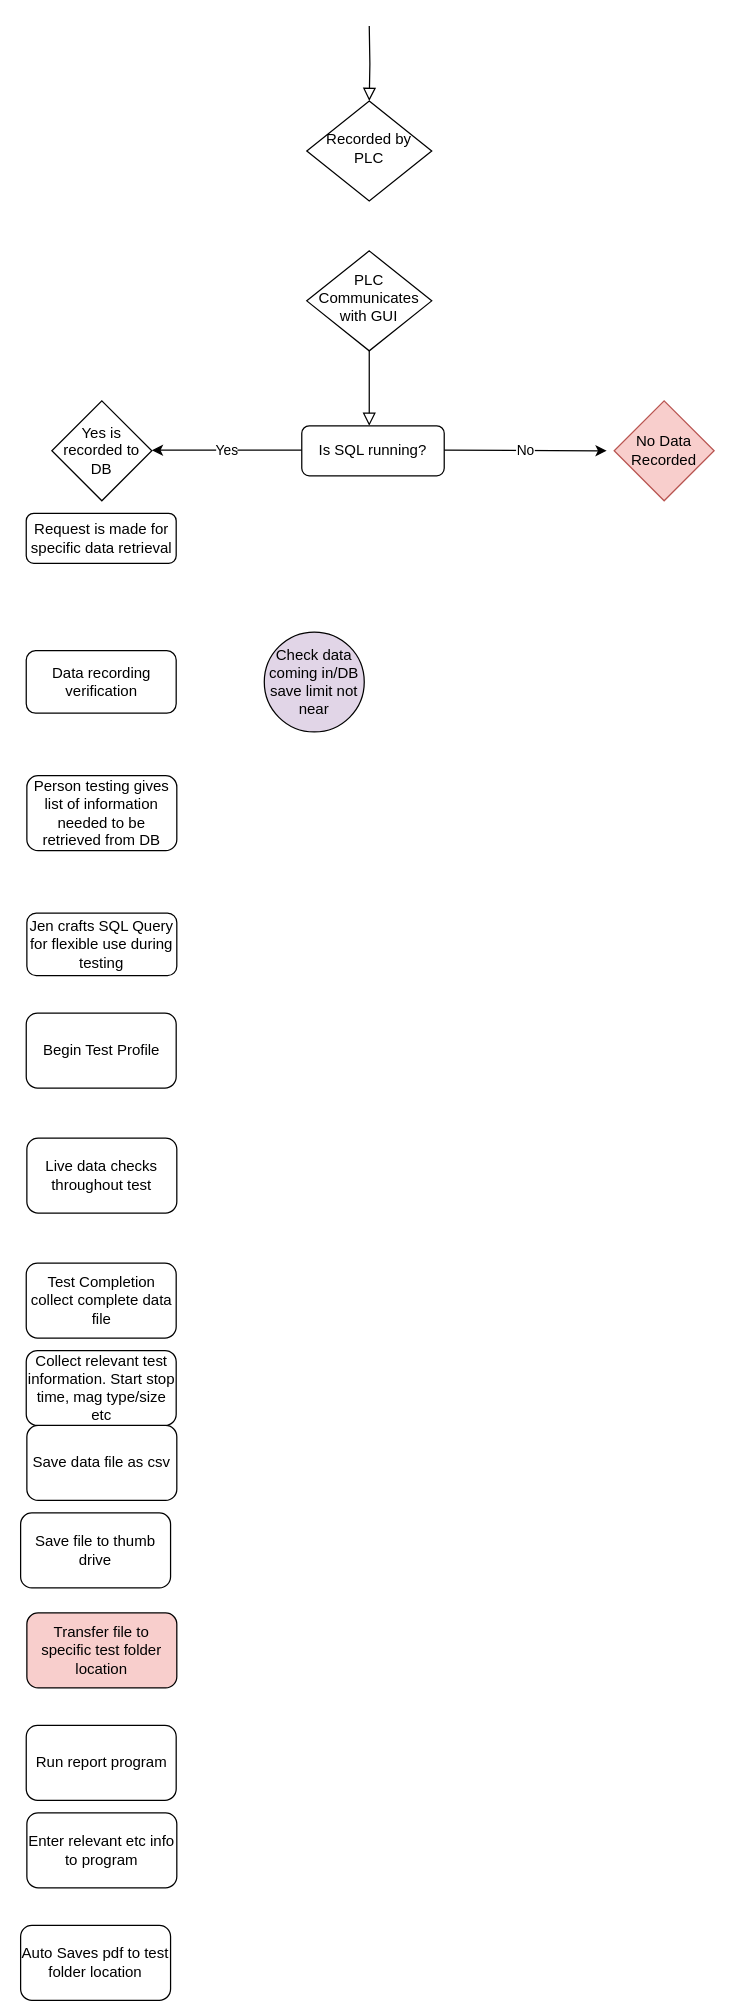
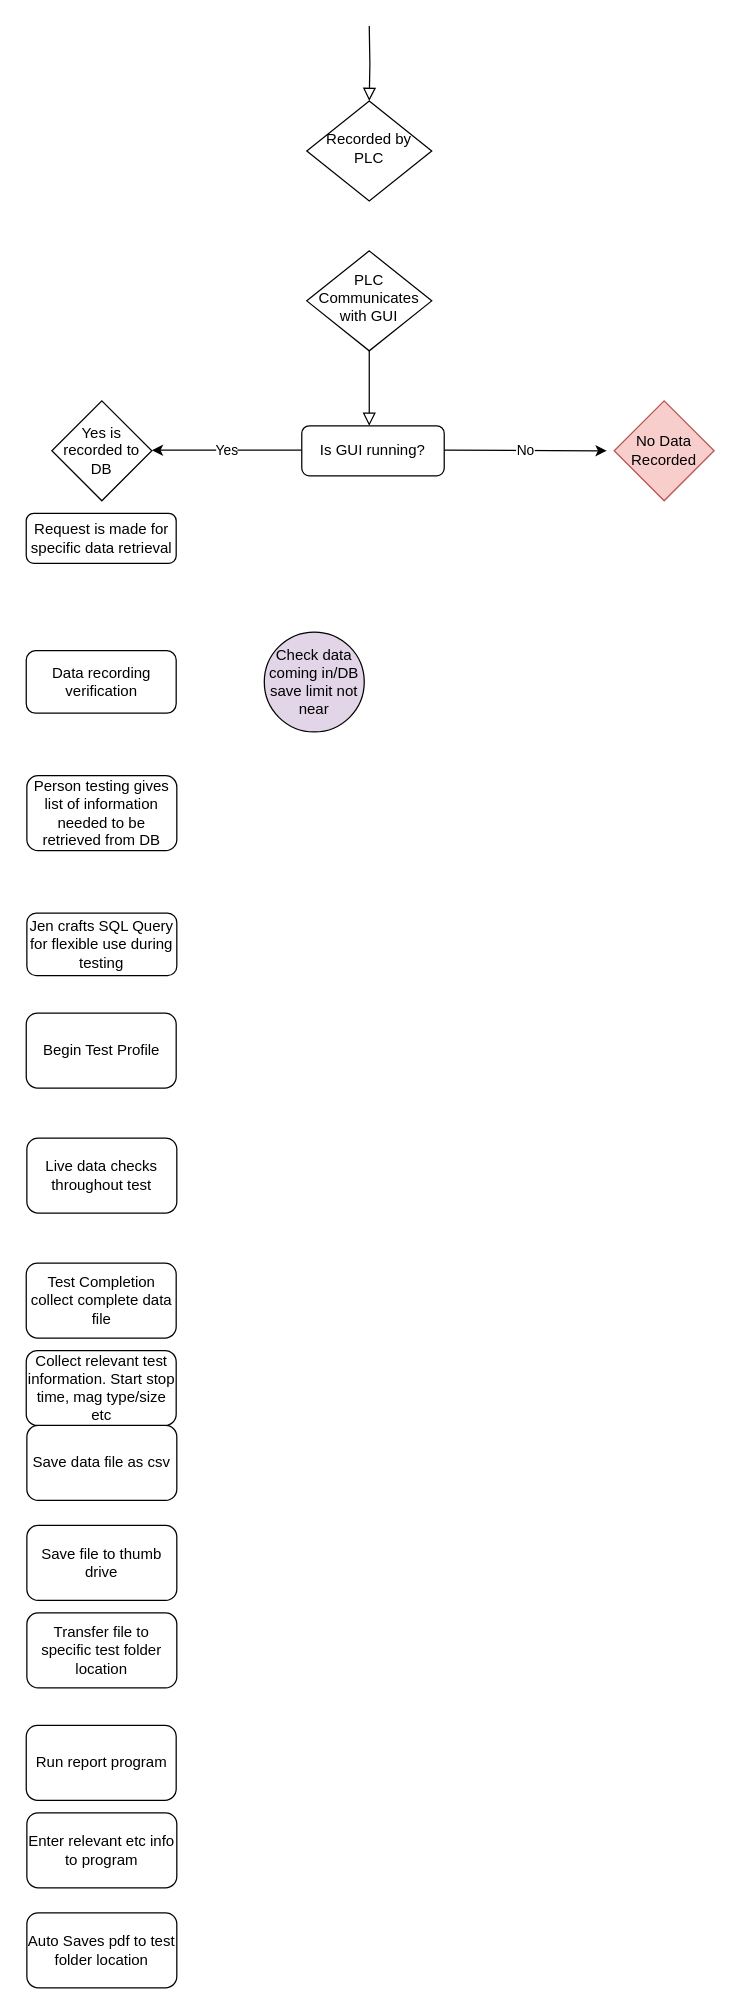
node "Is SQL running?": label "Is SQL running?" -> "Is GUI running?"
node "Save file to thumb drive": moved (96, 1551) -> (102, 1563)
node "Transfer file to specific test folder location": fillcolor #f8cecc -> #ffffff
node "Auto Saves pdf to test folder location": moved (96, 1963) -> (102, 1951)
